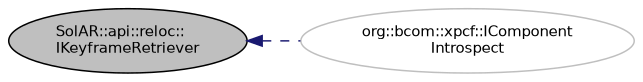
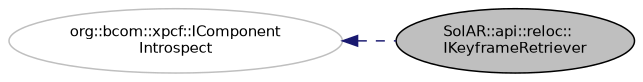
edge "org::bcom::xpcf::IComponent Introspect" -> "SolAR::api::reloc:: IKeyframeRetriever": reversed
